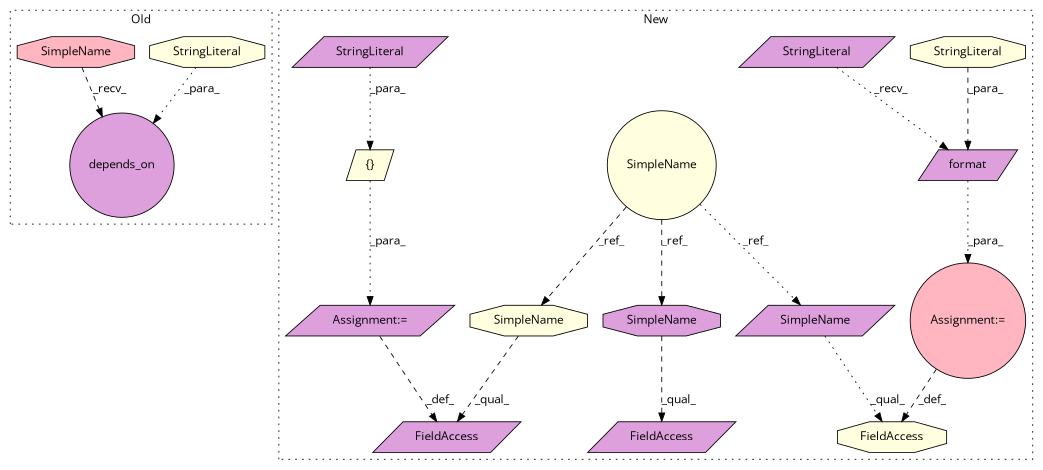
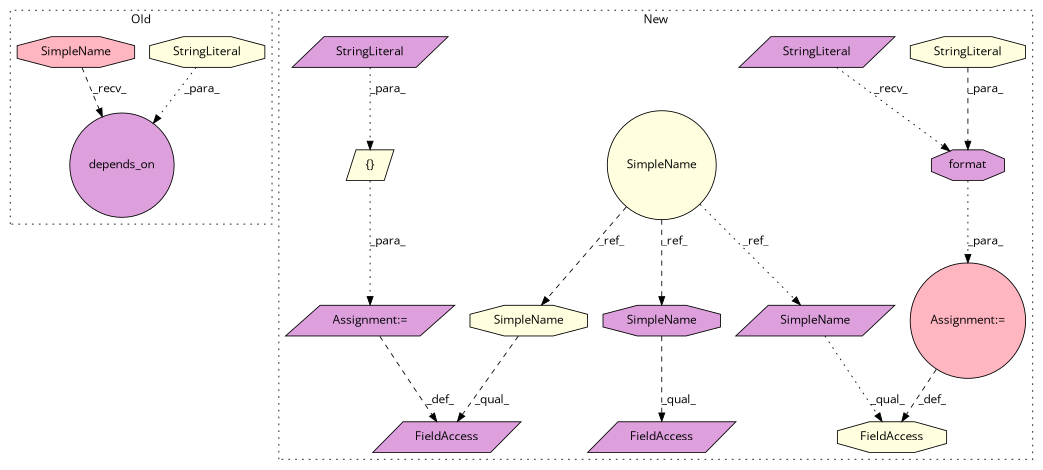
node "format": shape parallelogram -> octagon
